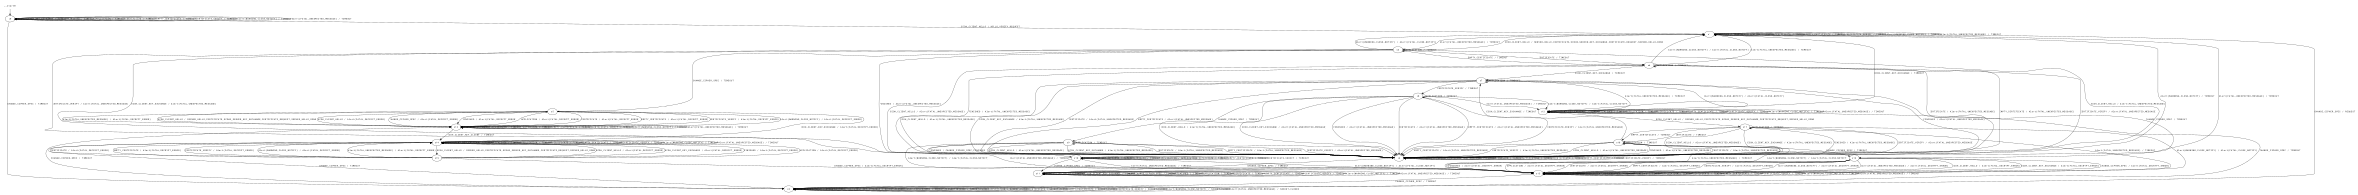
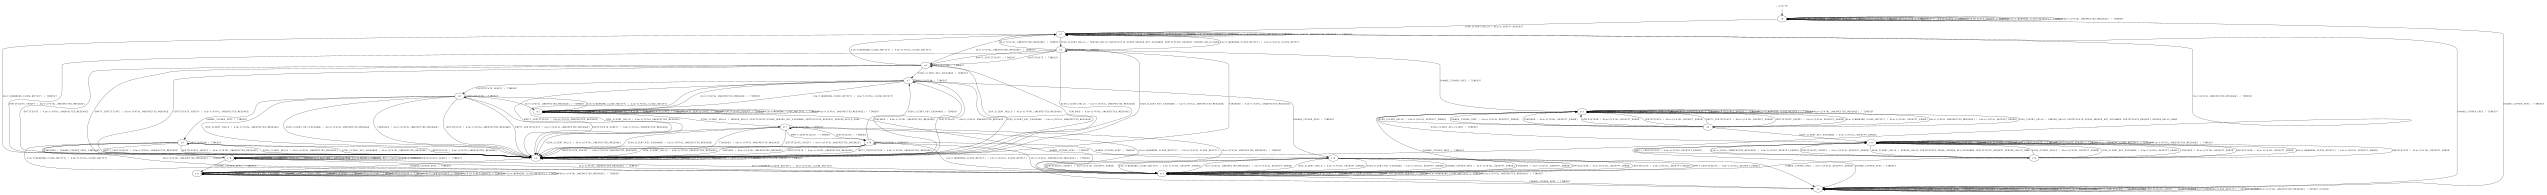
edge "s3" -> "s5": now "s3" -> "s13"
edge "s1" -> "s12": removed, label "ECDH_CLIENT_KEY_EXCHANGE / TIMEOUT"
edge "s1" -> "s2": label "CHANGE_CIPHER_SPEC / REQUEST" -> "CHANGE_CIPHER_SPEC / TIMEOUT"
